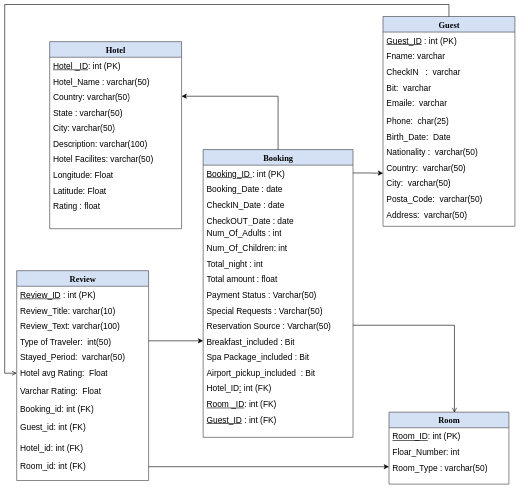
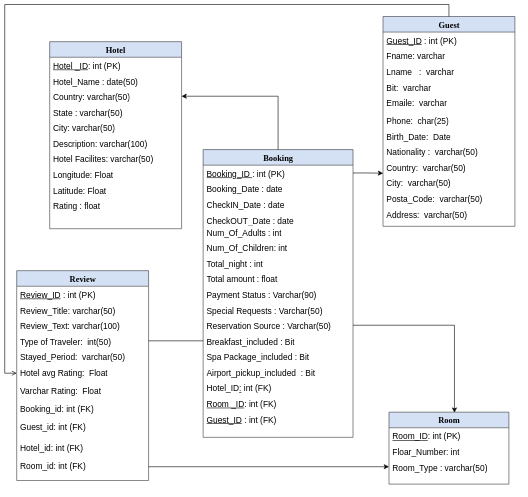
node "CheckIN : varchar": label "CheckIN : varchar" -> "Lname : varchar"
node "Hotel_Name : varchar(50)": label "Hotel_Name : varchar(50)" -> "Hotel_Name : date(50)"
node "Payment Status : Varchar(50)": label "Payment Status : Varchar(50)" -> "Payment Status : Varchar(90)"
node "Review_Title: varchar(10)": label "Review_Title: varchar(10)" -> "Review_Title: varchar(50)"
edge "Type of Traveler: int(50)" -> "Breakfast_included : Bit": arrowhead classic -> none
edge "Reservation Source : Varchar(50)" -> "Room": arrowhead open -> classic
